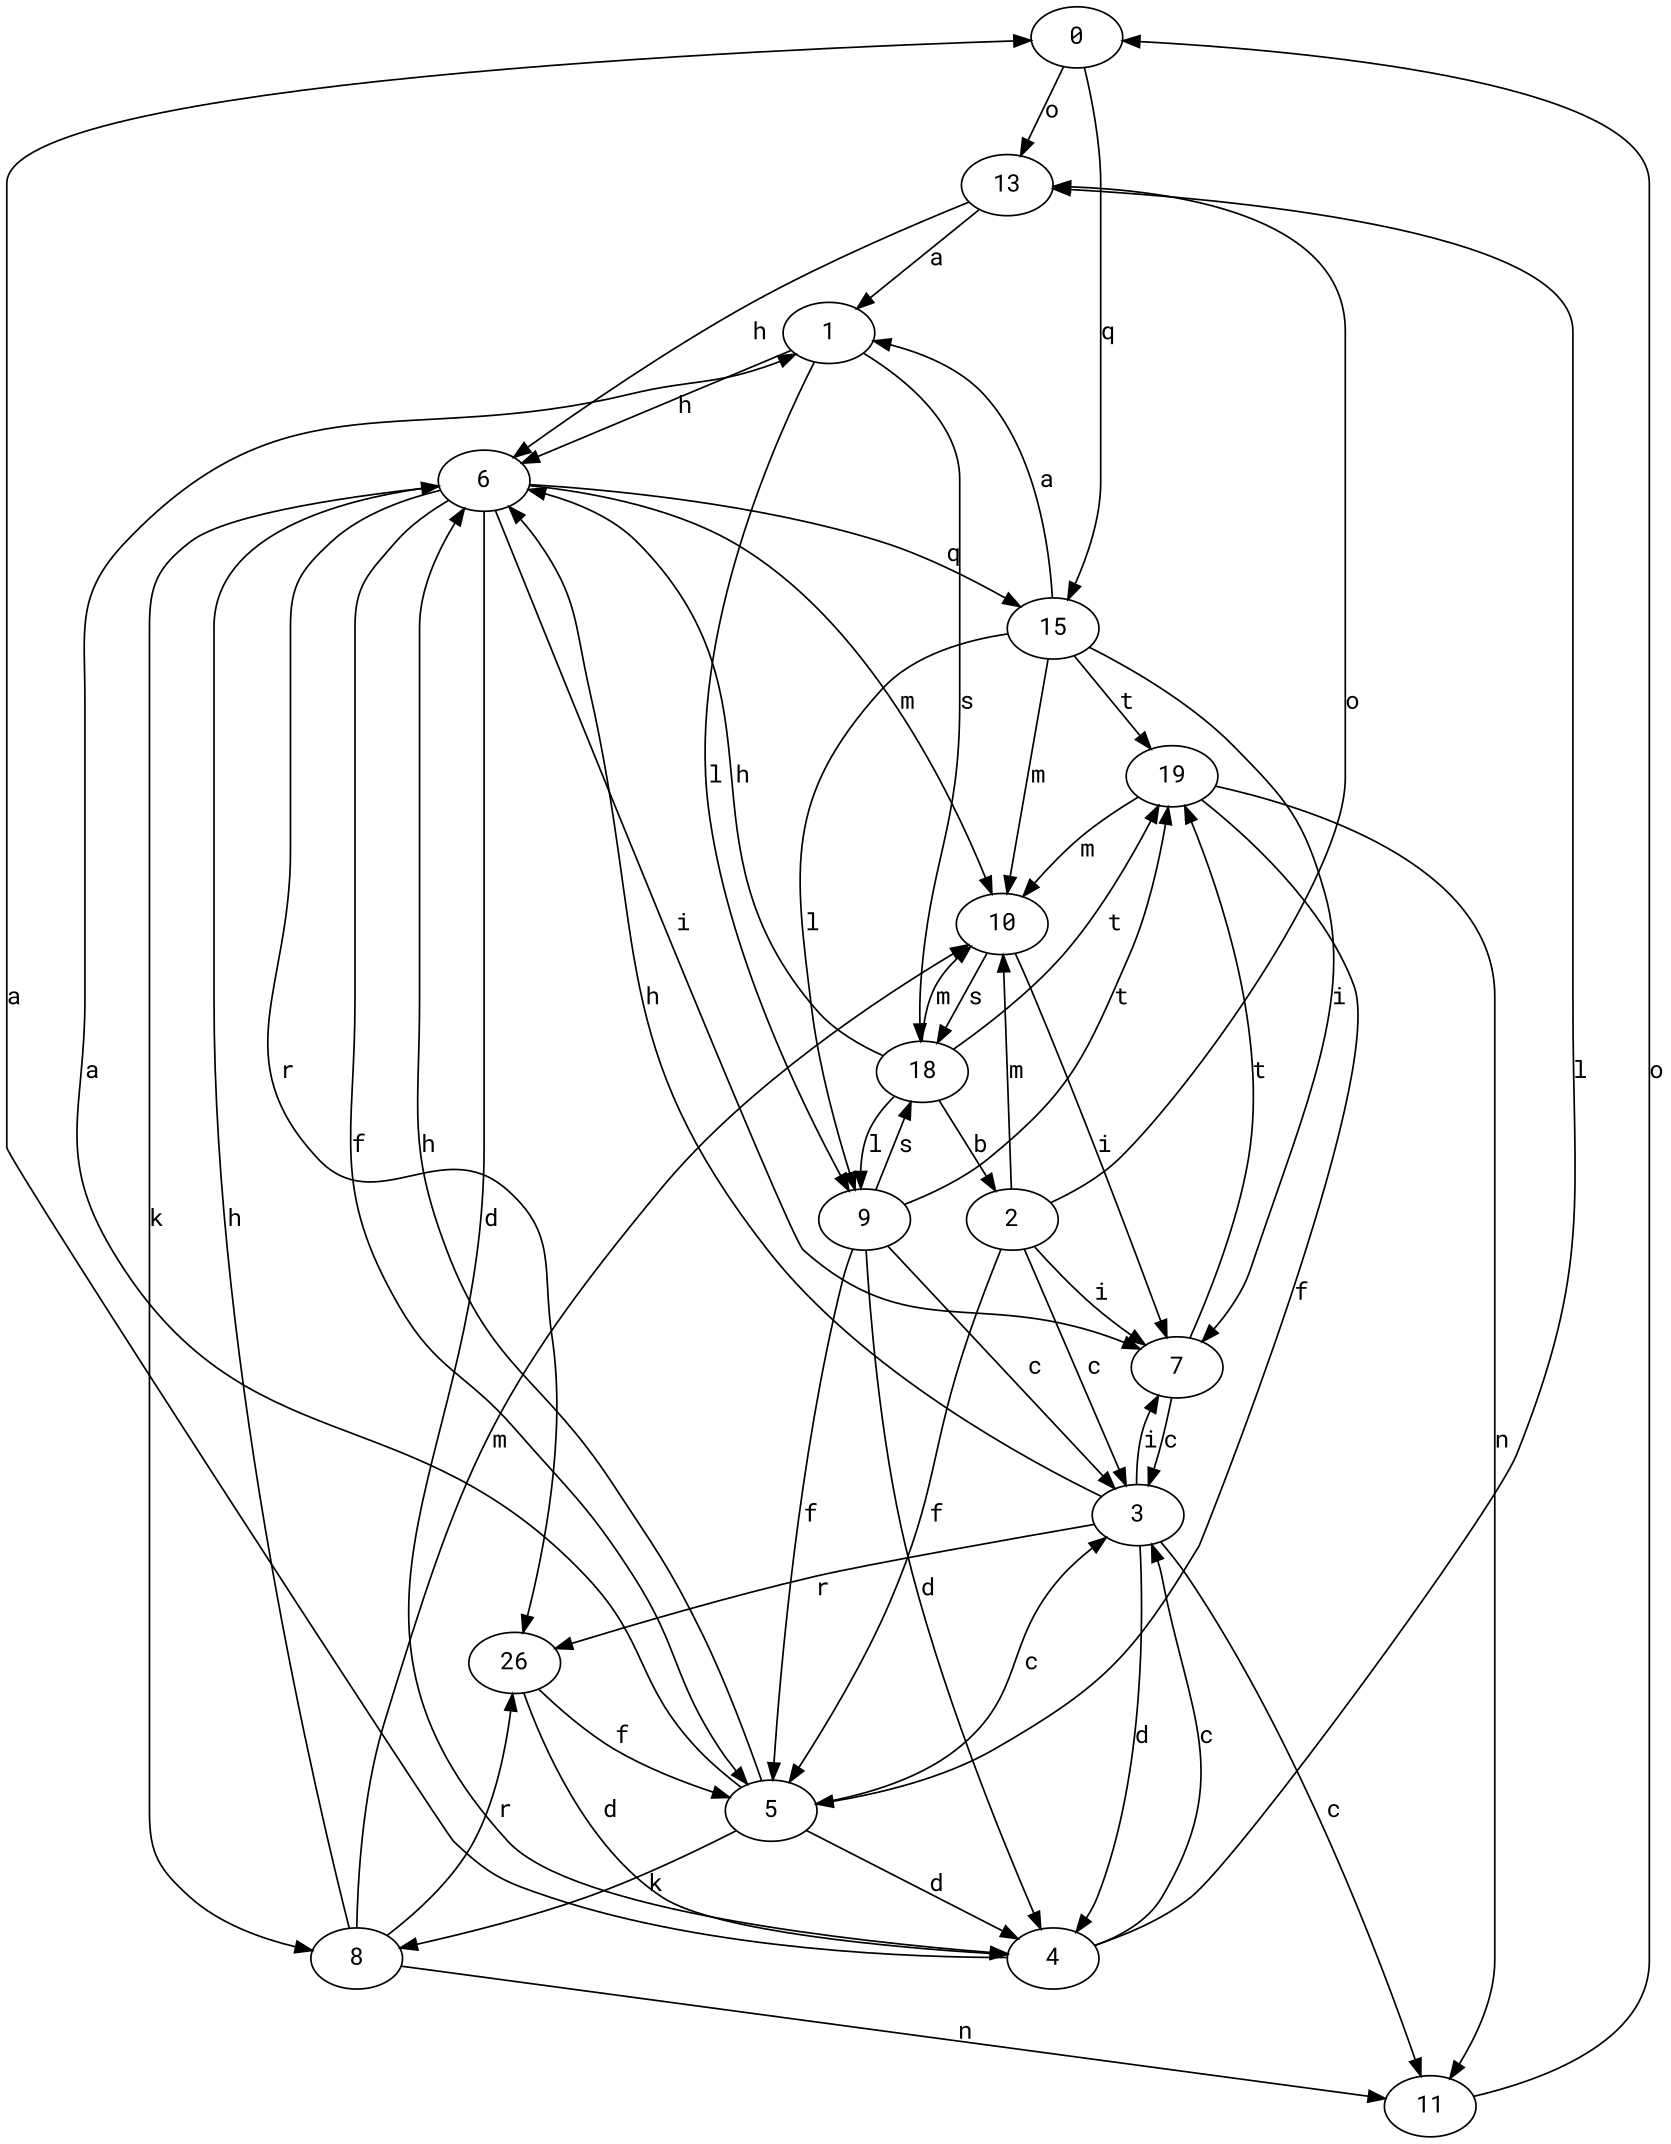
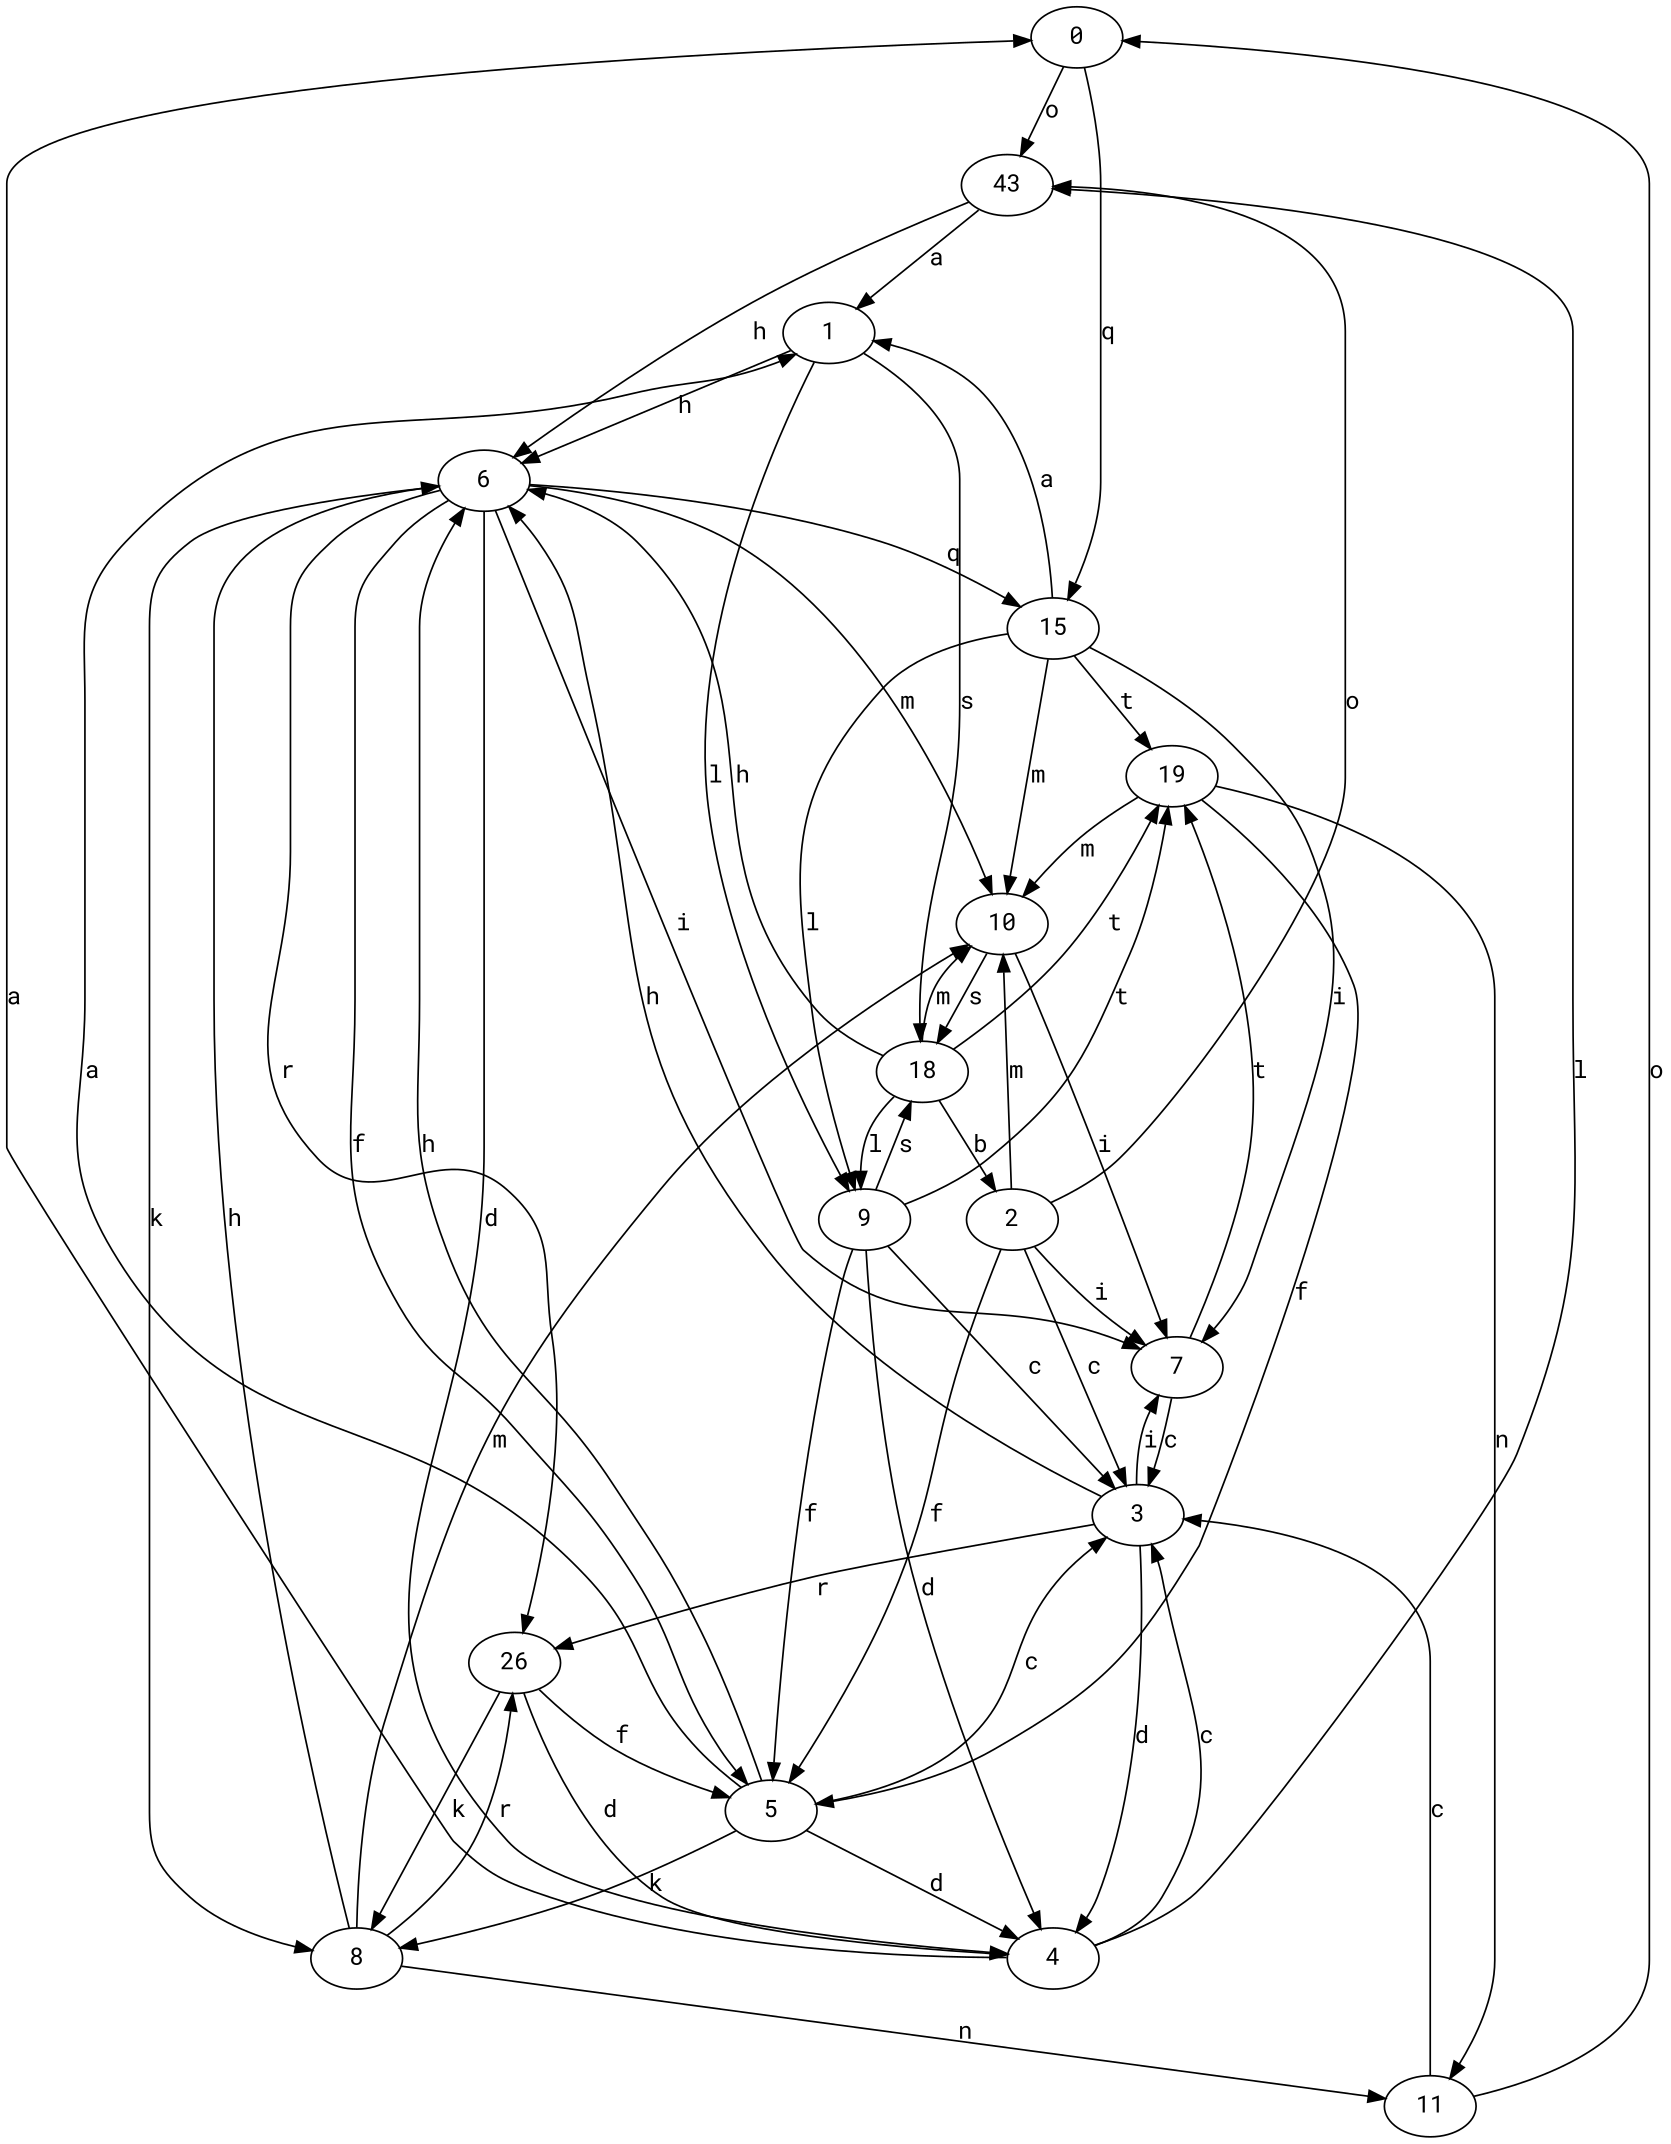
node "13": label "13" -> "43"
edge "3" -> "11": reversed
edge "26" -> "8": added, label "k"
